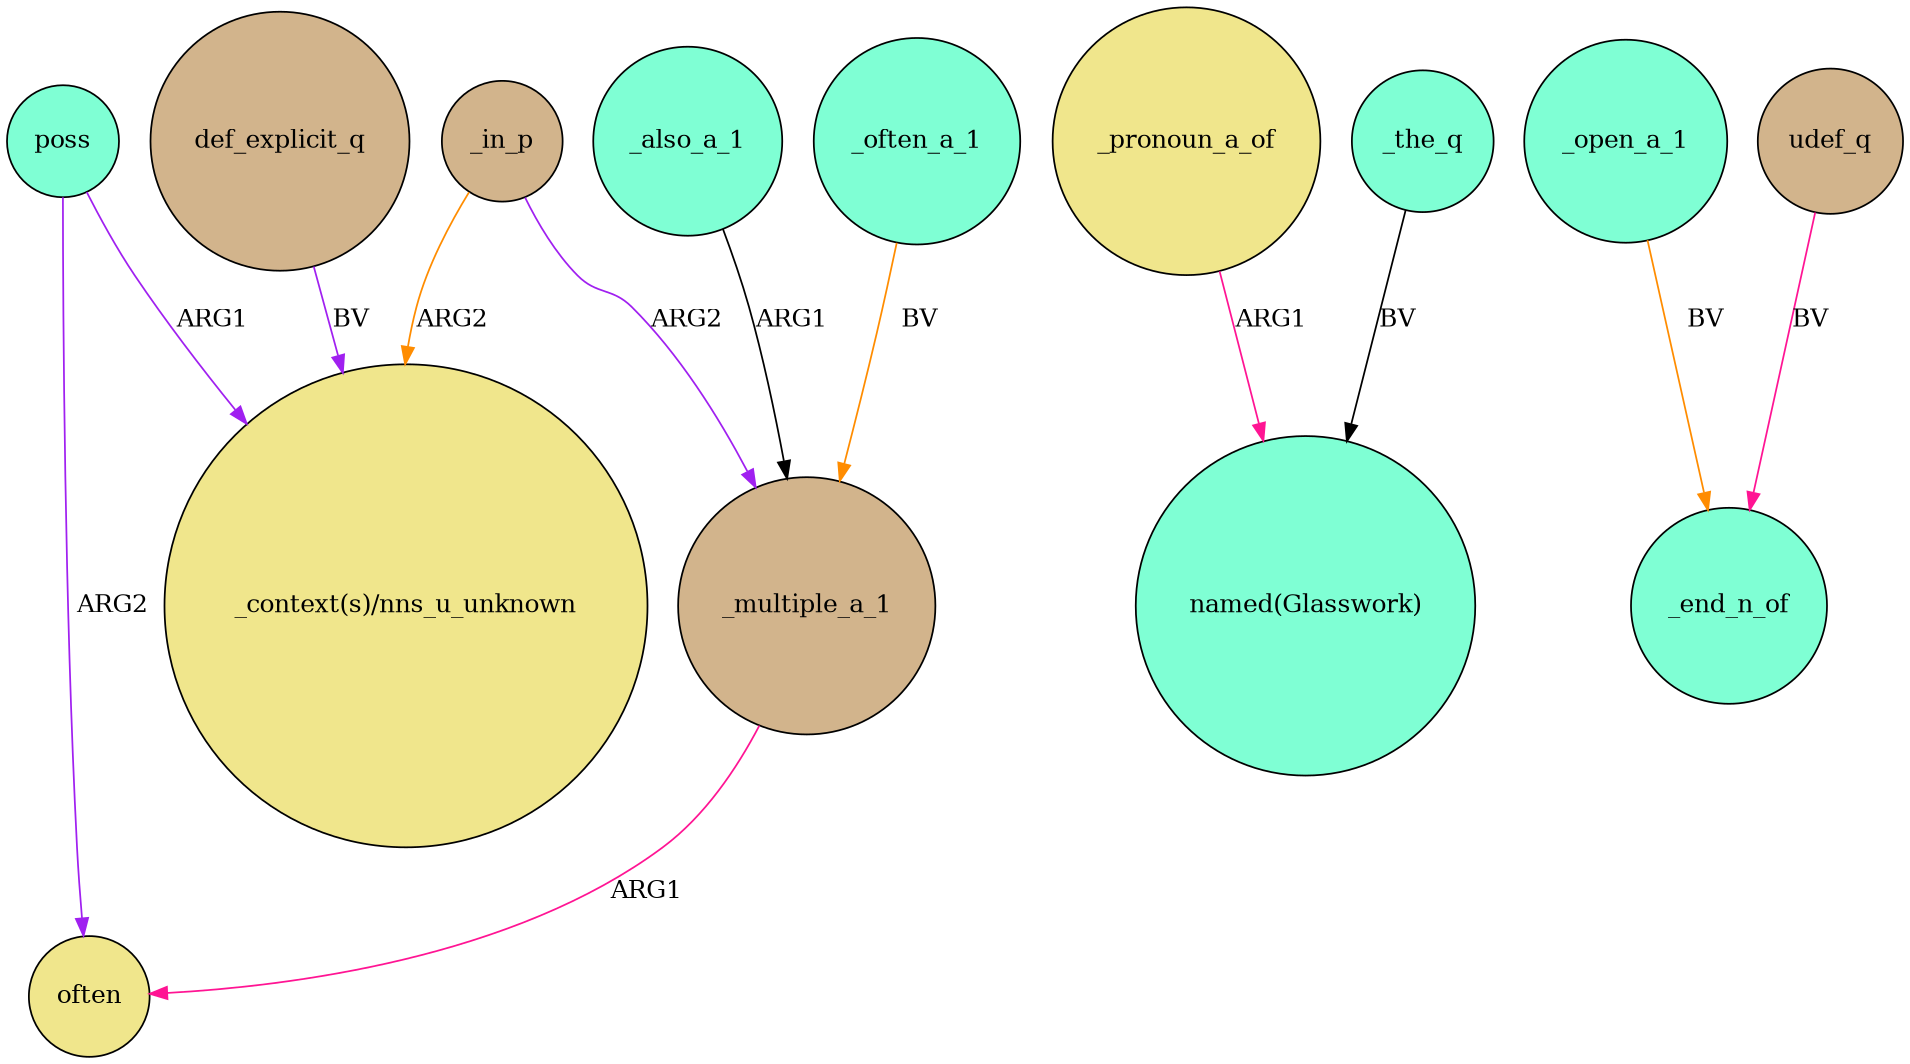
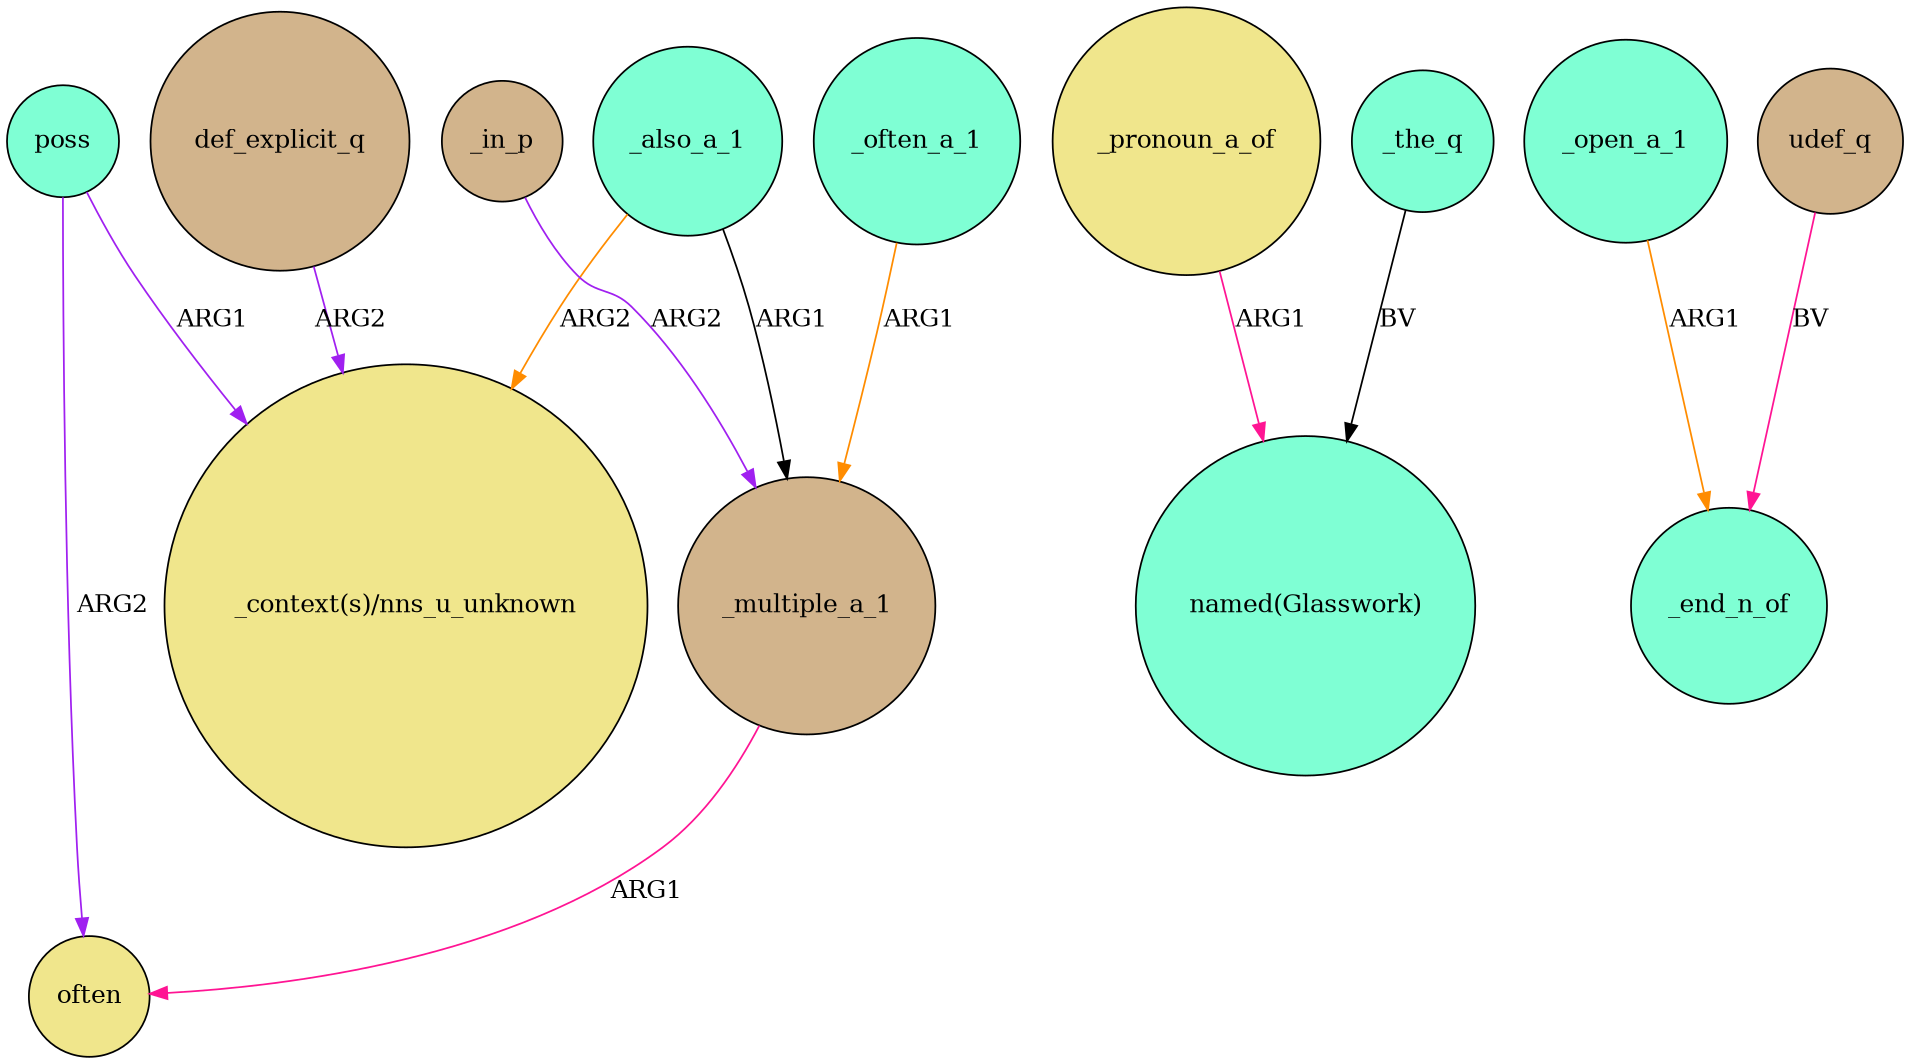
edge "_in_p" -> "_context(s)/nns_u_unknown": now "_also_a_1" -> "_context(s)/nns_u_unknown"
edge "def_explicit_q" -> "_context(s)/nns_u_unknown": label "BV" -> "ARG2"
edge "_often_a_1" -> "_multiple_a_1": label "BV" -> "ARG1"
edge "_open_a_1" -> "_end_n_of": label "BV" -> "ARG1"
